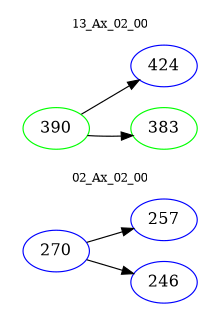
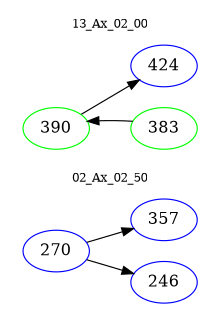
edge "390" -> "383": reversed
cluster "02_Ax_02_00": label "02_Ax_02_00" -> "02_Ax_02_50"
node "257": label "257" -> "357"
